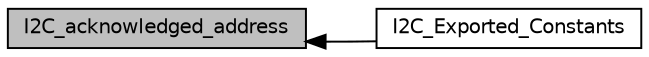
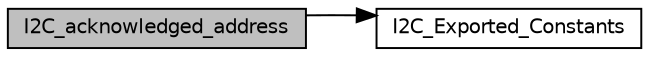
edge "I2C_Exported_Constants" -> "I2C_acknowledged_address": reversed
